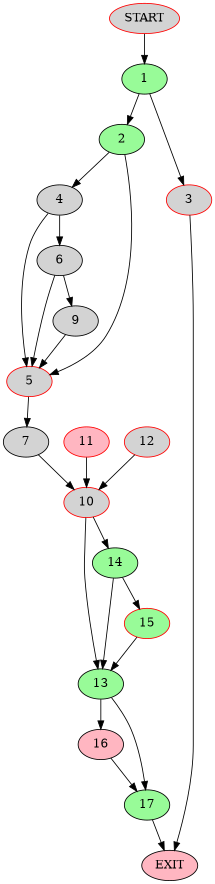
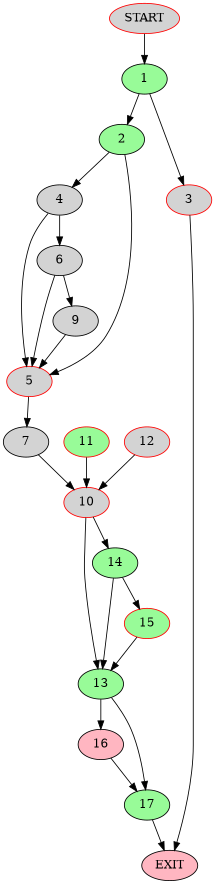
node "11": fillcolor lightpink -> palegreen
